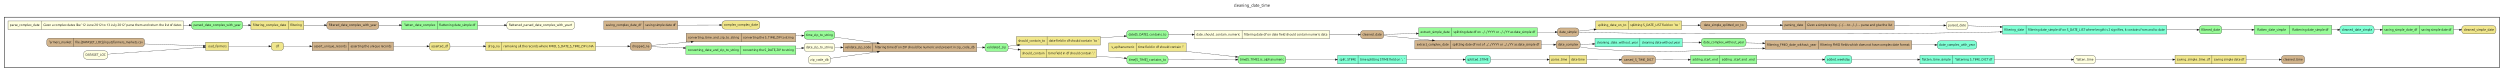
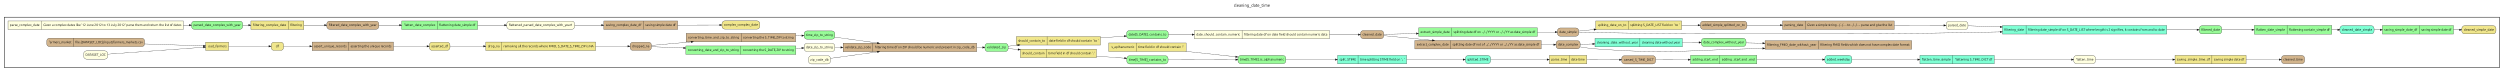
edge "flattened_parsed_date_complex_with_year1" -> "saving_complex_date_df": added
node "date_simple_splitted_on_to": label "date_simple_splitted_on_to" -> "added_simple_splitted_on_to"
node "flatten_date_simple": text "flattening date_simple df" -> "flattening contain_simple df"
node "date_complex_with_year": removed
